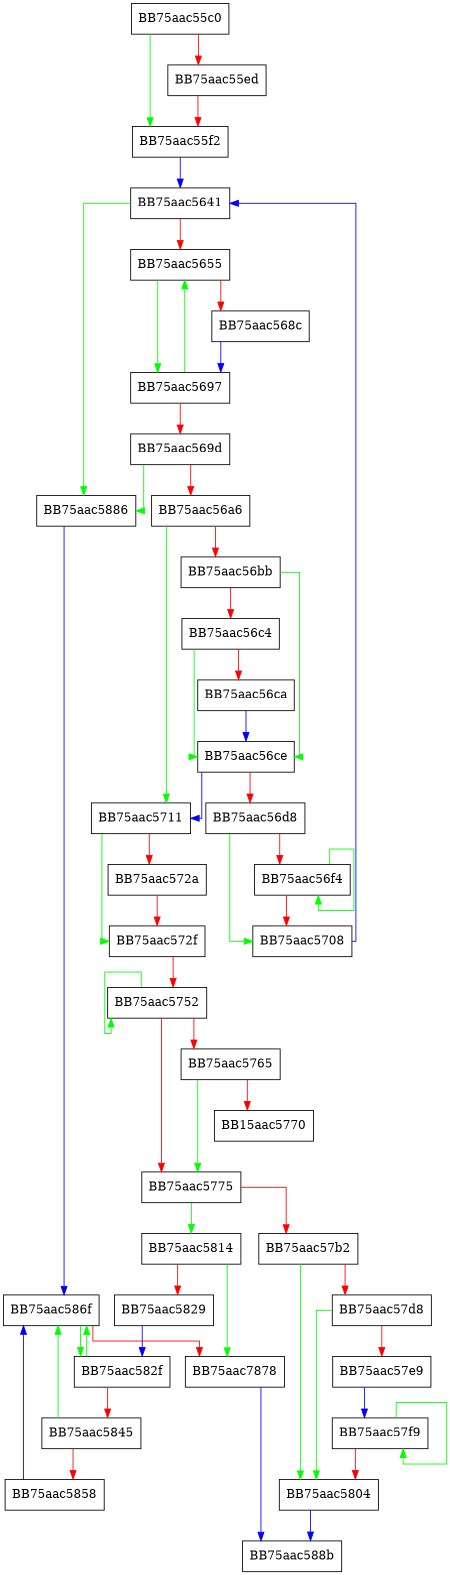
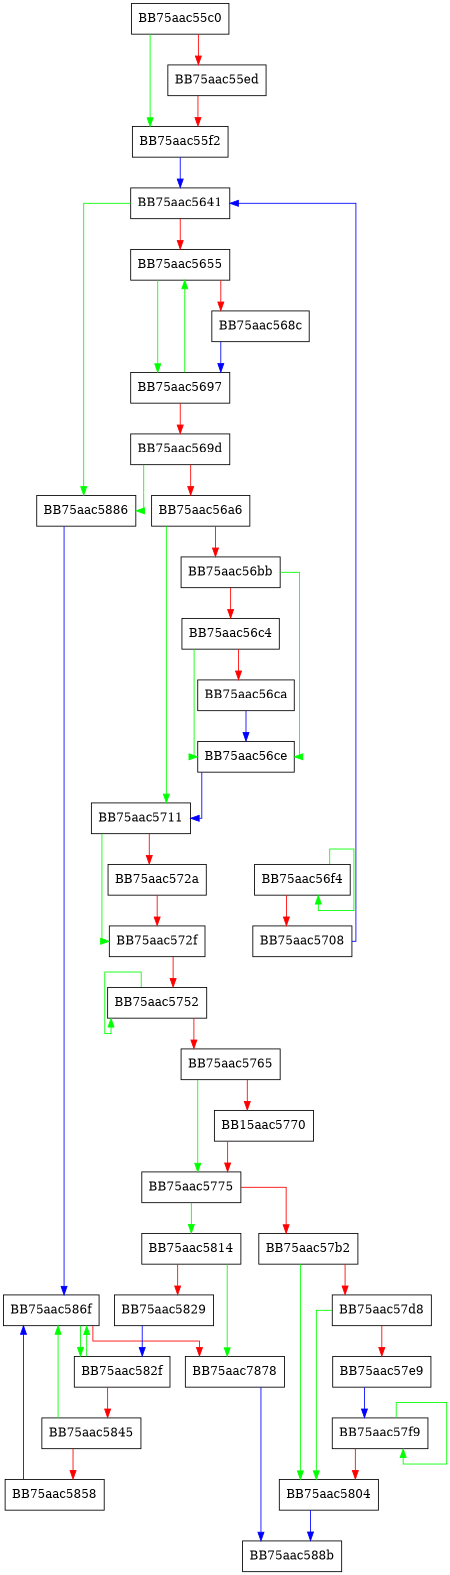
node "BB75aac56d8": removed
edge "BB75aac5752" -> "BB75aac5775": now "BB15aac5770" -> "BB75aac5775"
